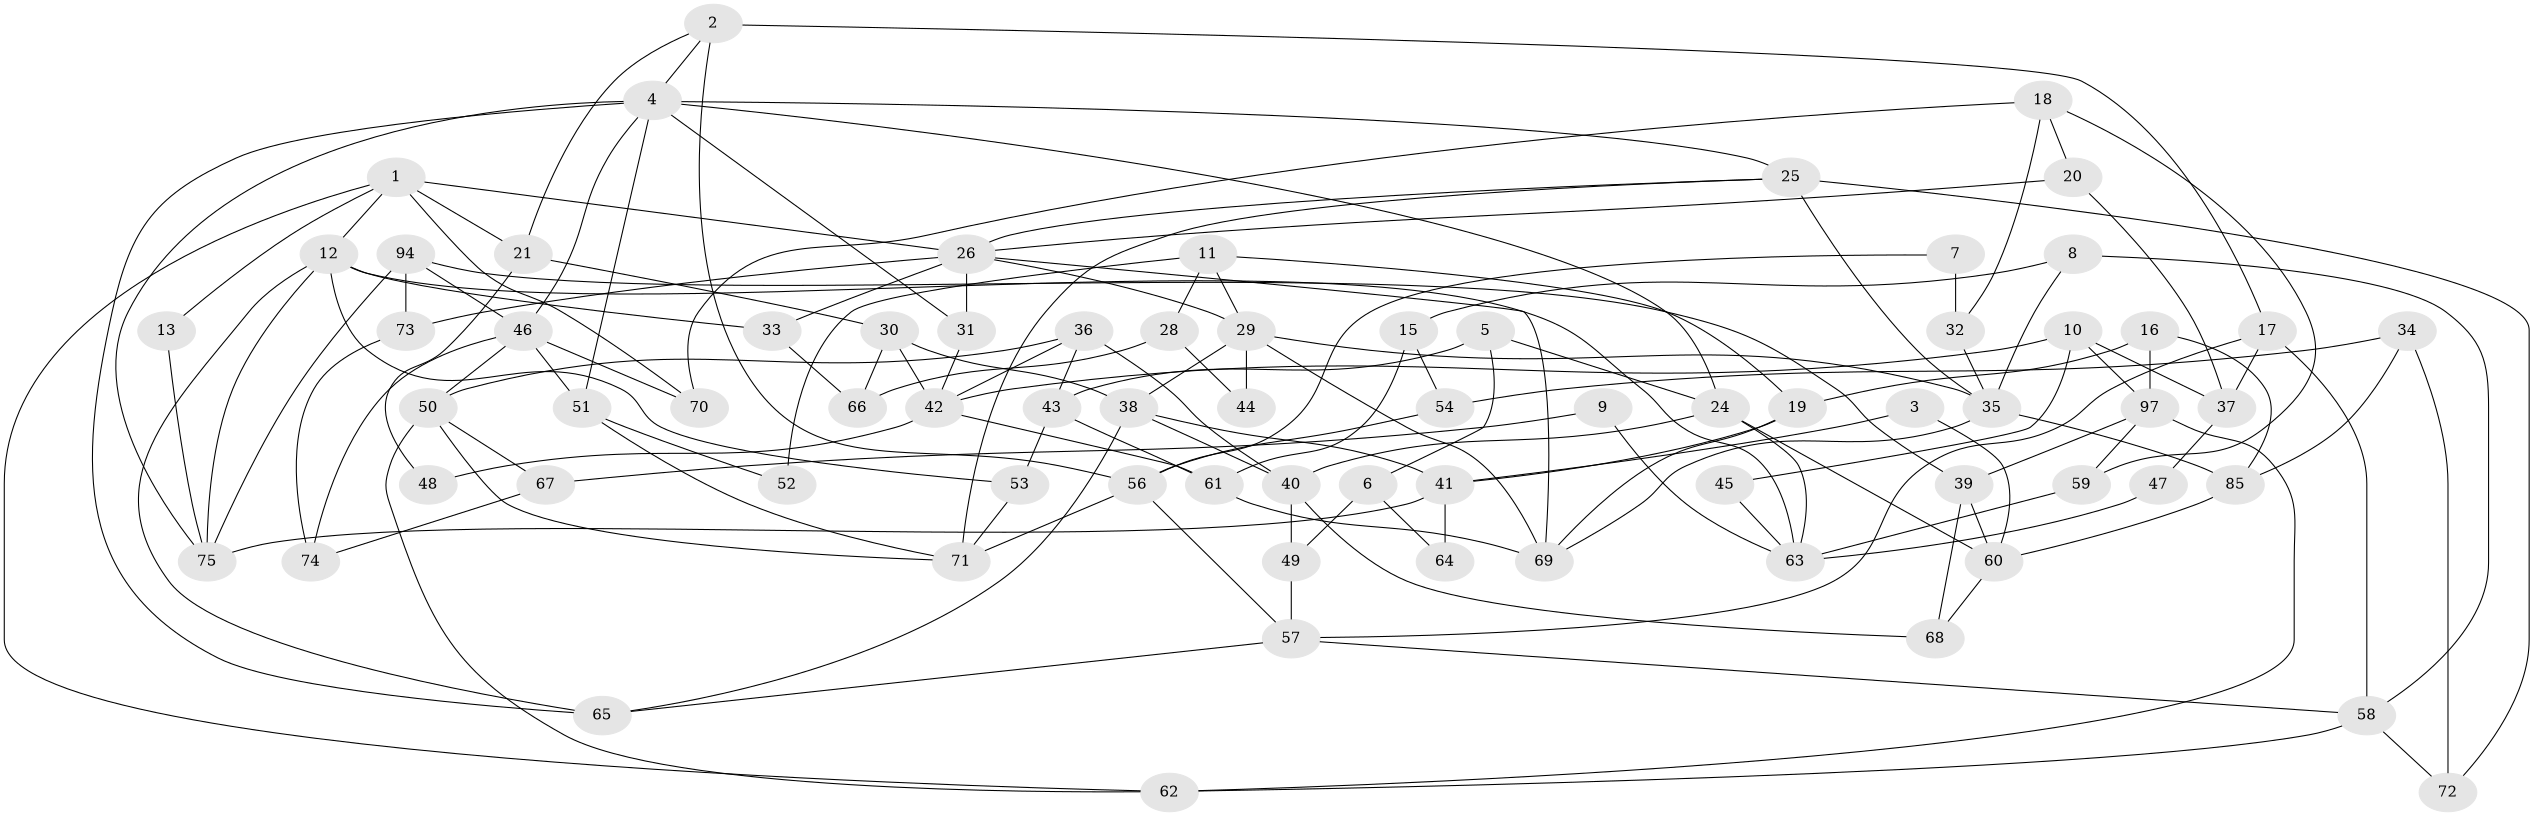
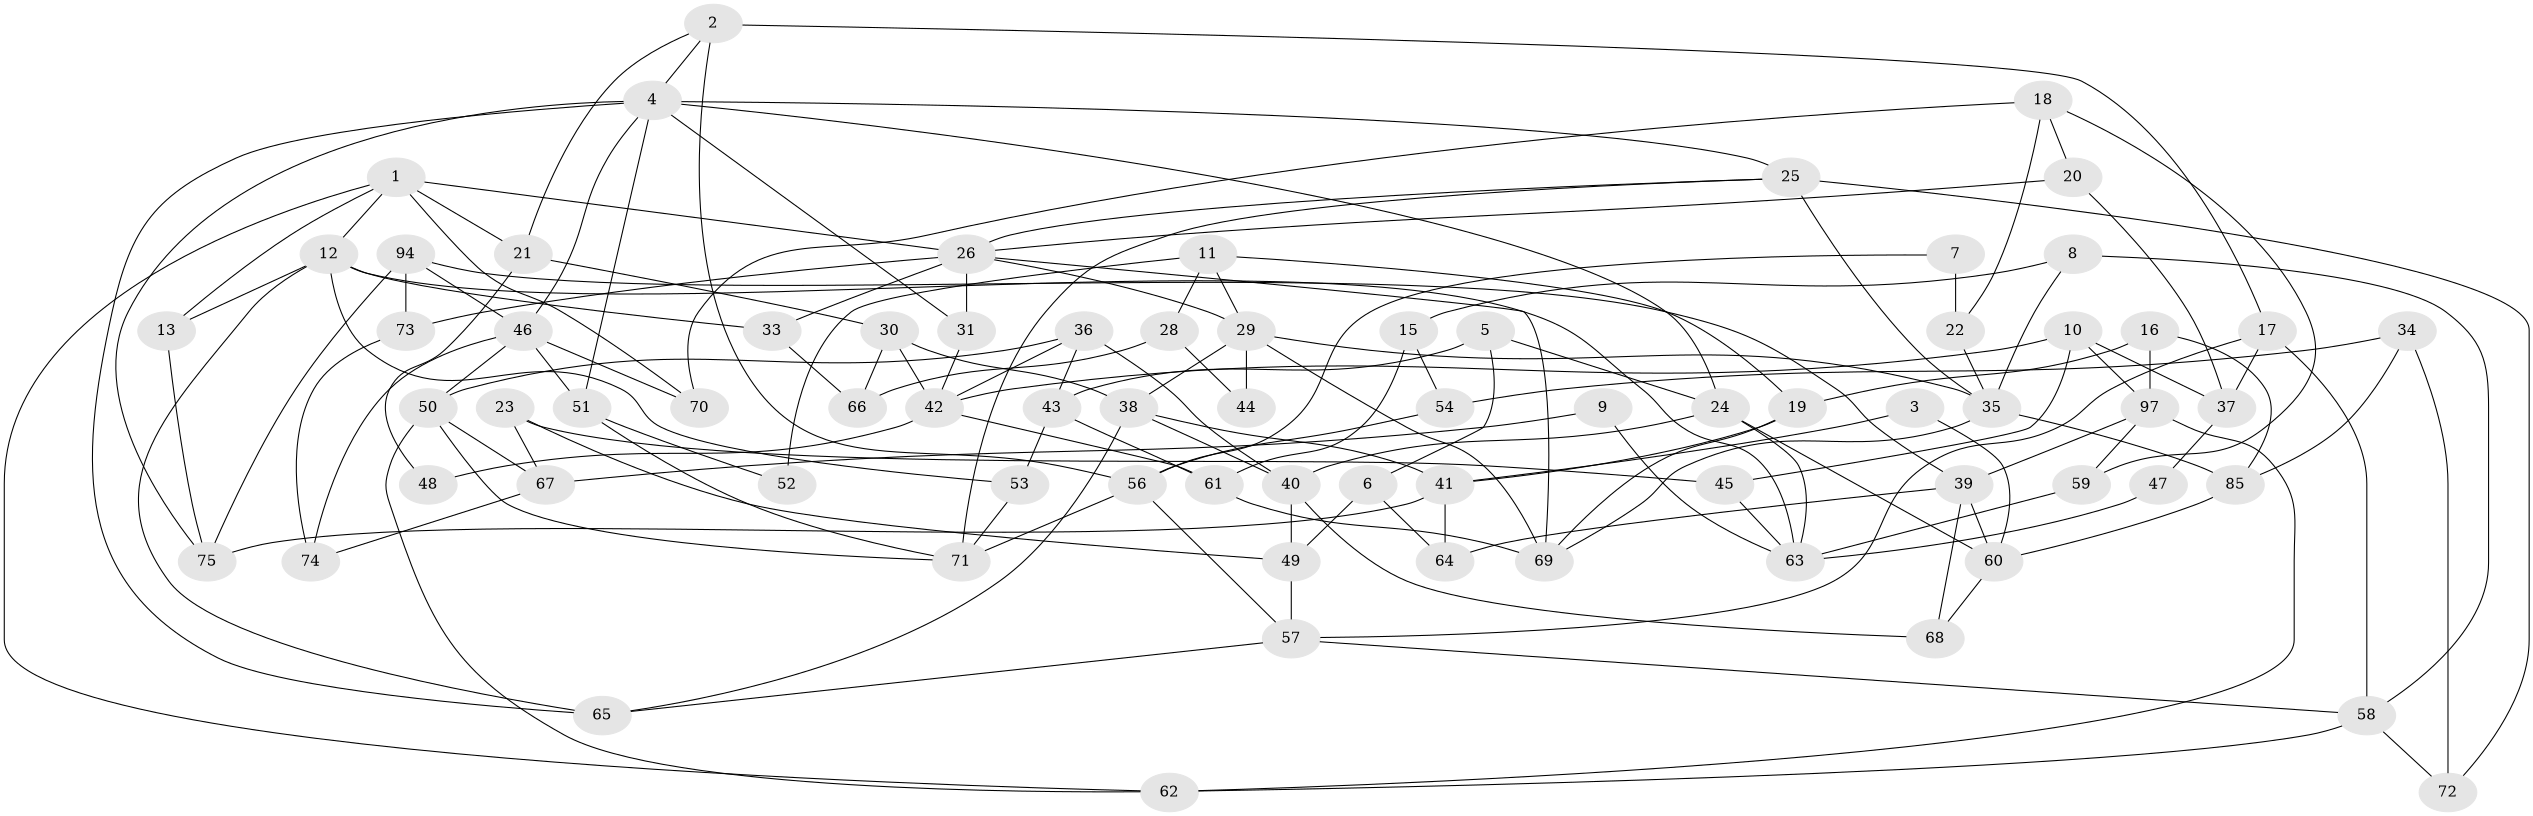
node "32": label "32" -> "22"
edge "12" -- "75": now "12" -- "13"
node "23": added
edge "39" -- "64": added
